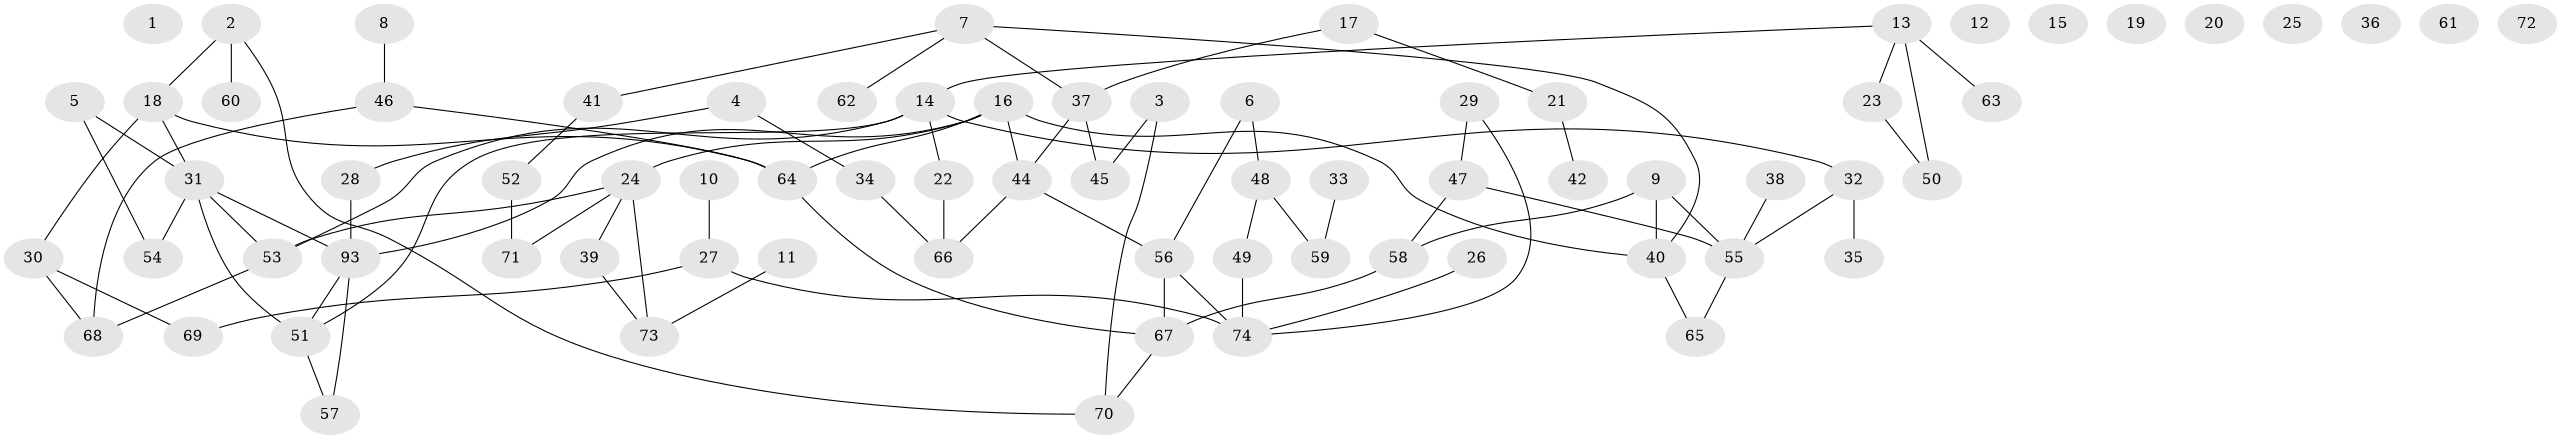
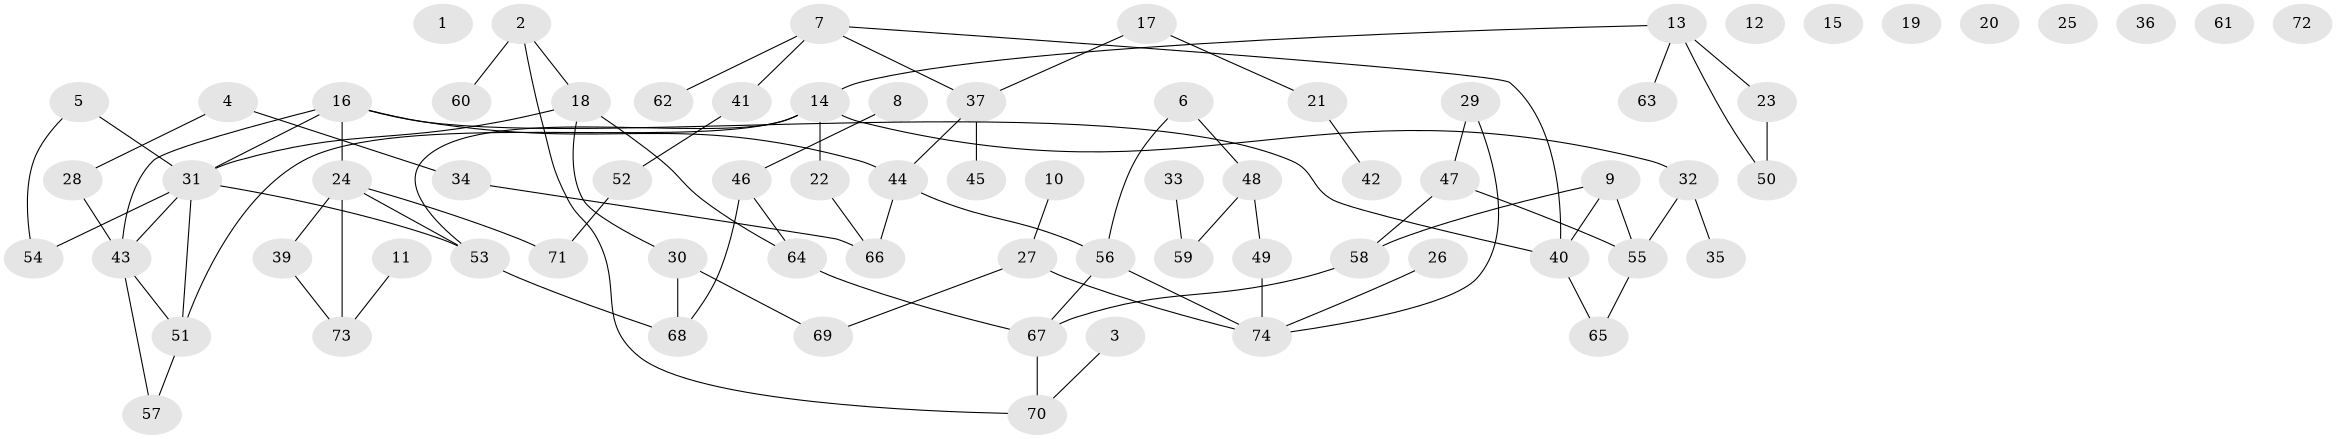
edge "3" -- "45": removed
edge "16" -- "64": now "16" -- "31"
node "38": removed
node "93": label "93" -> "43"
